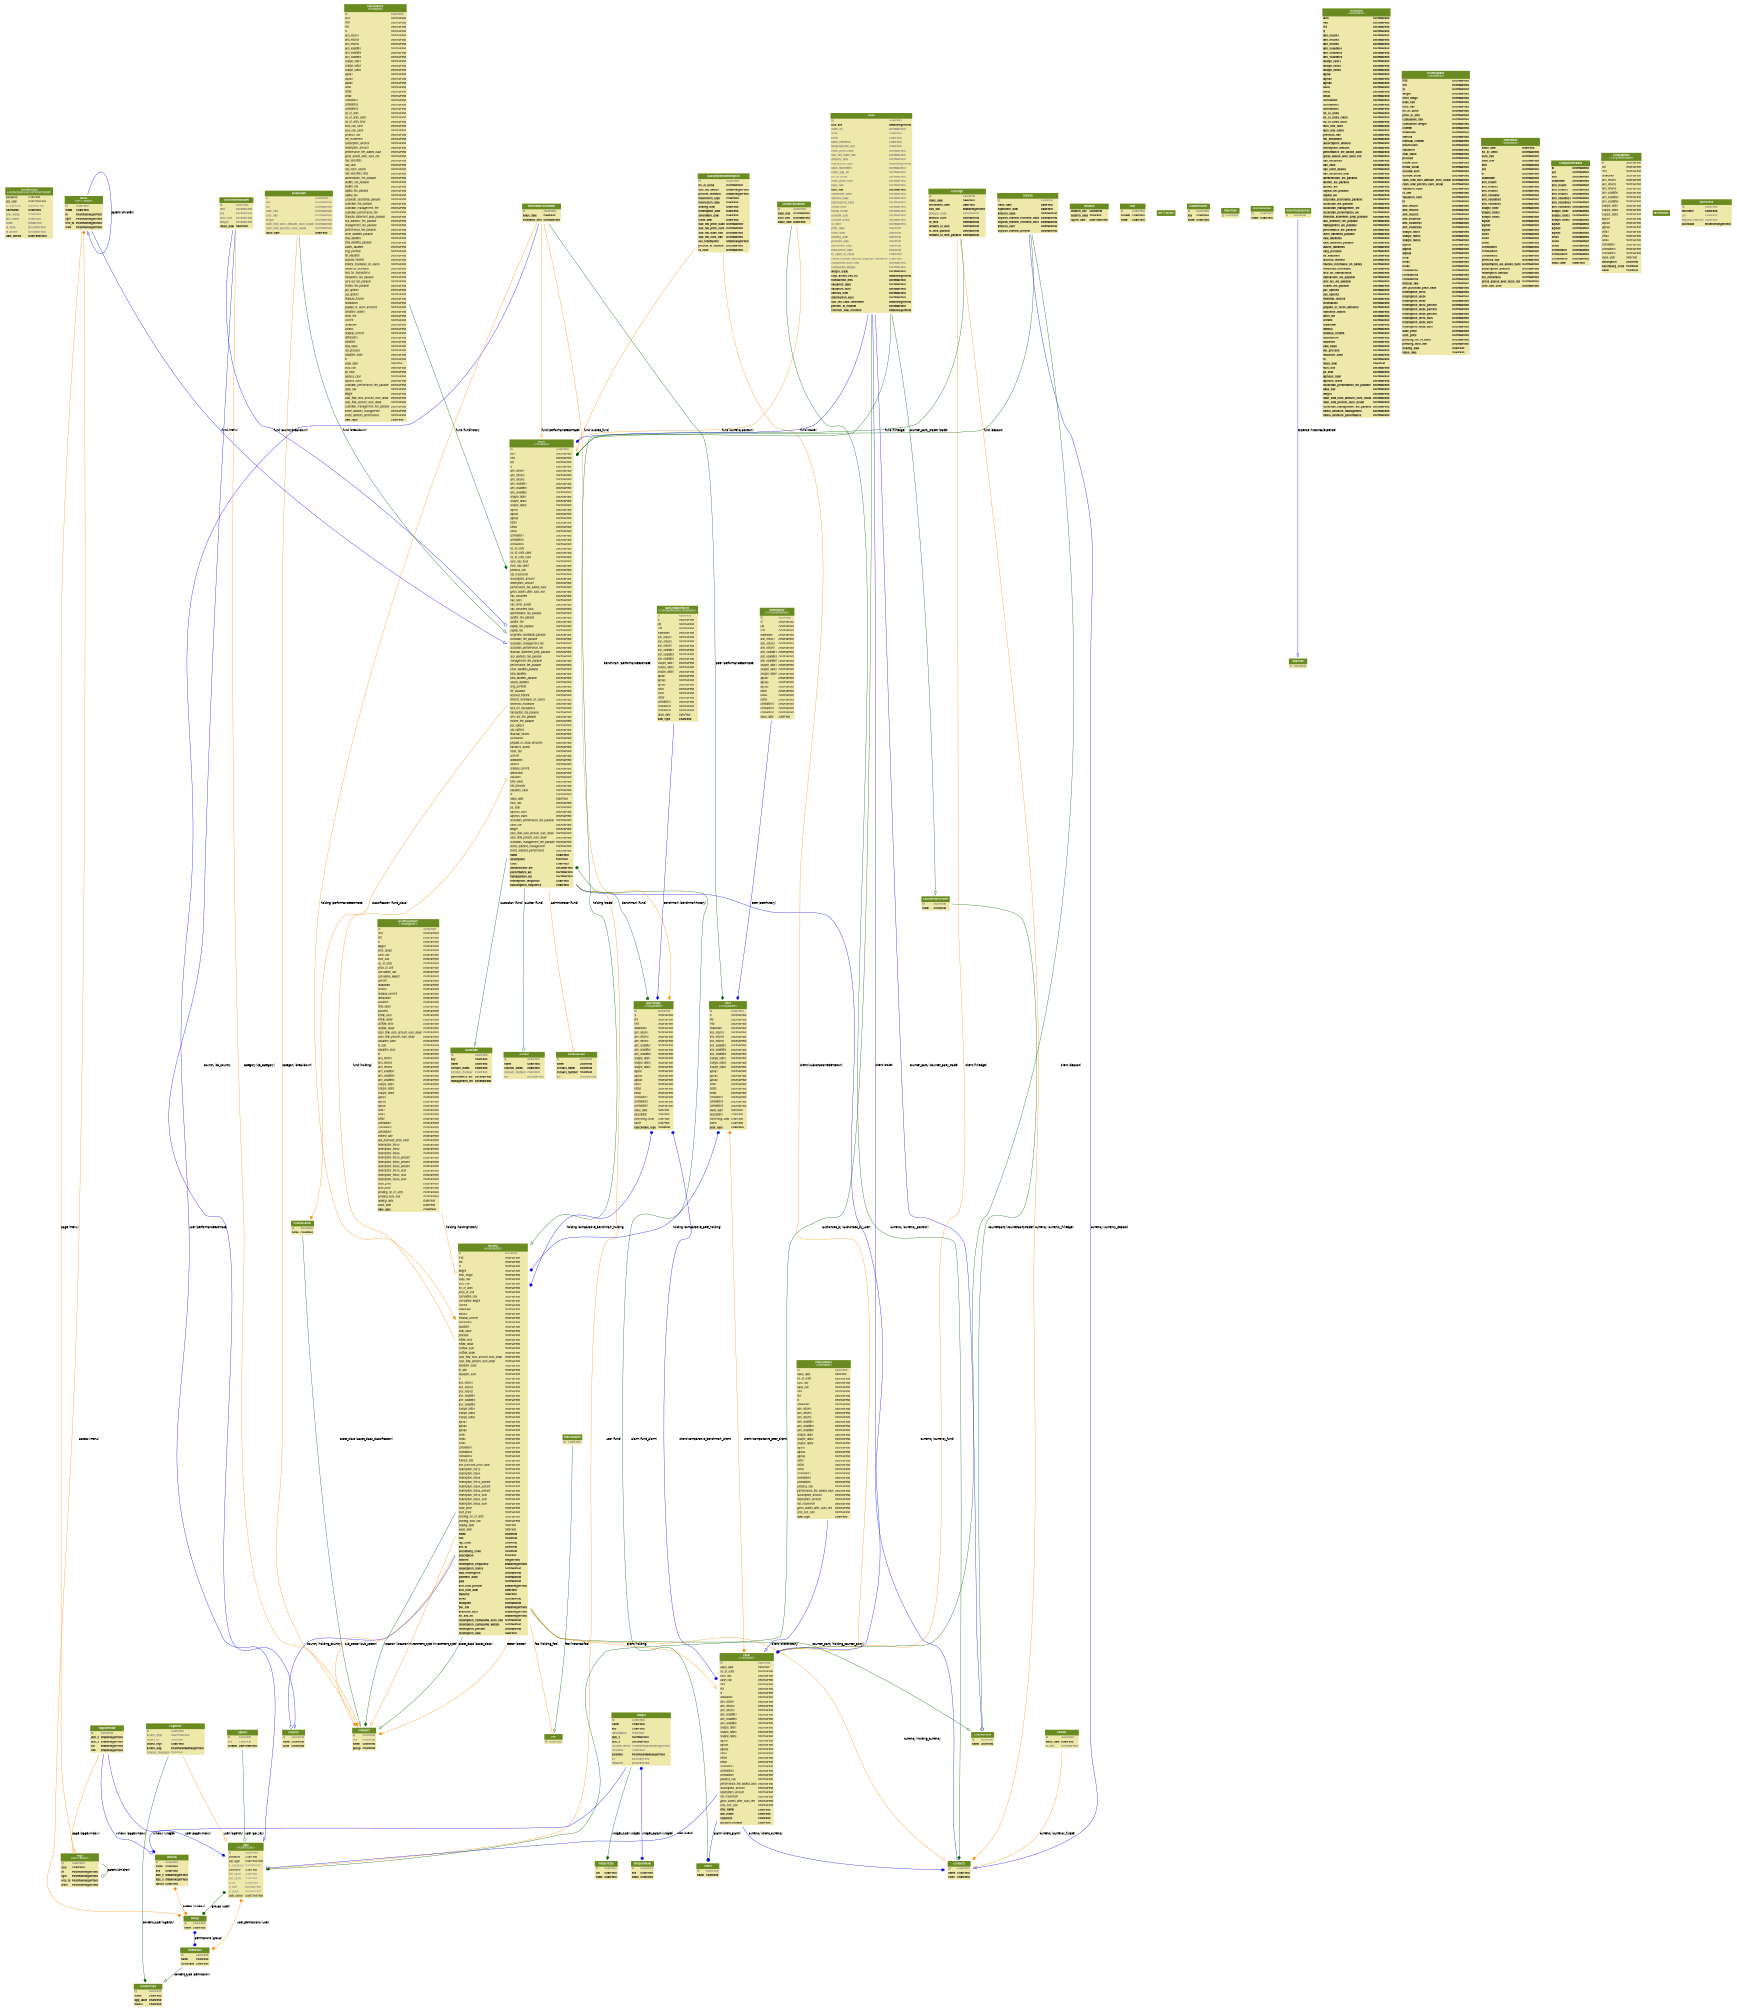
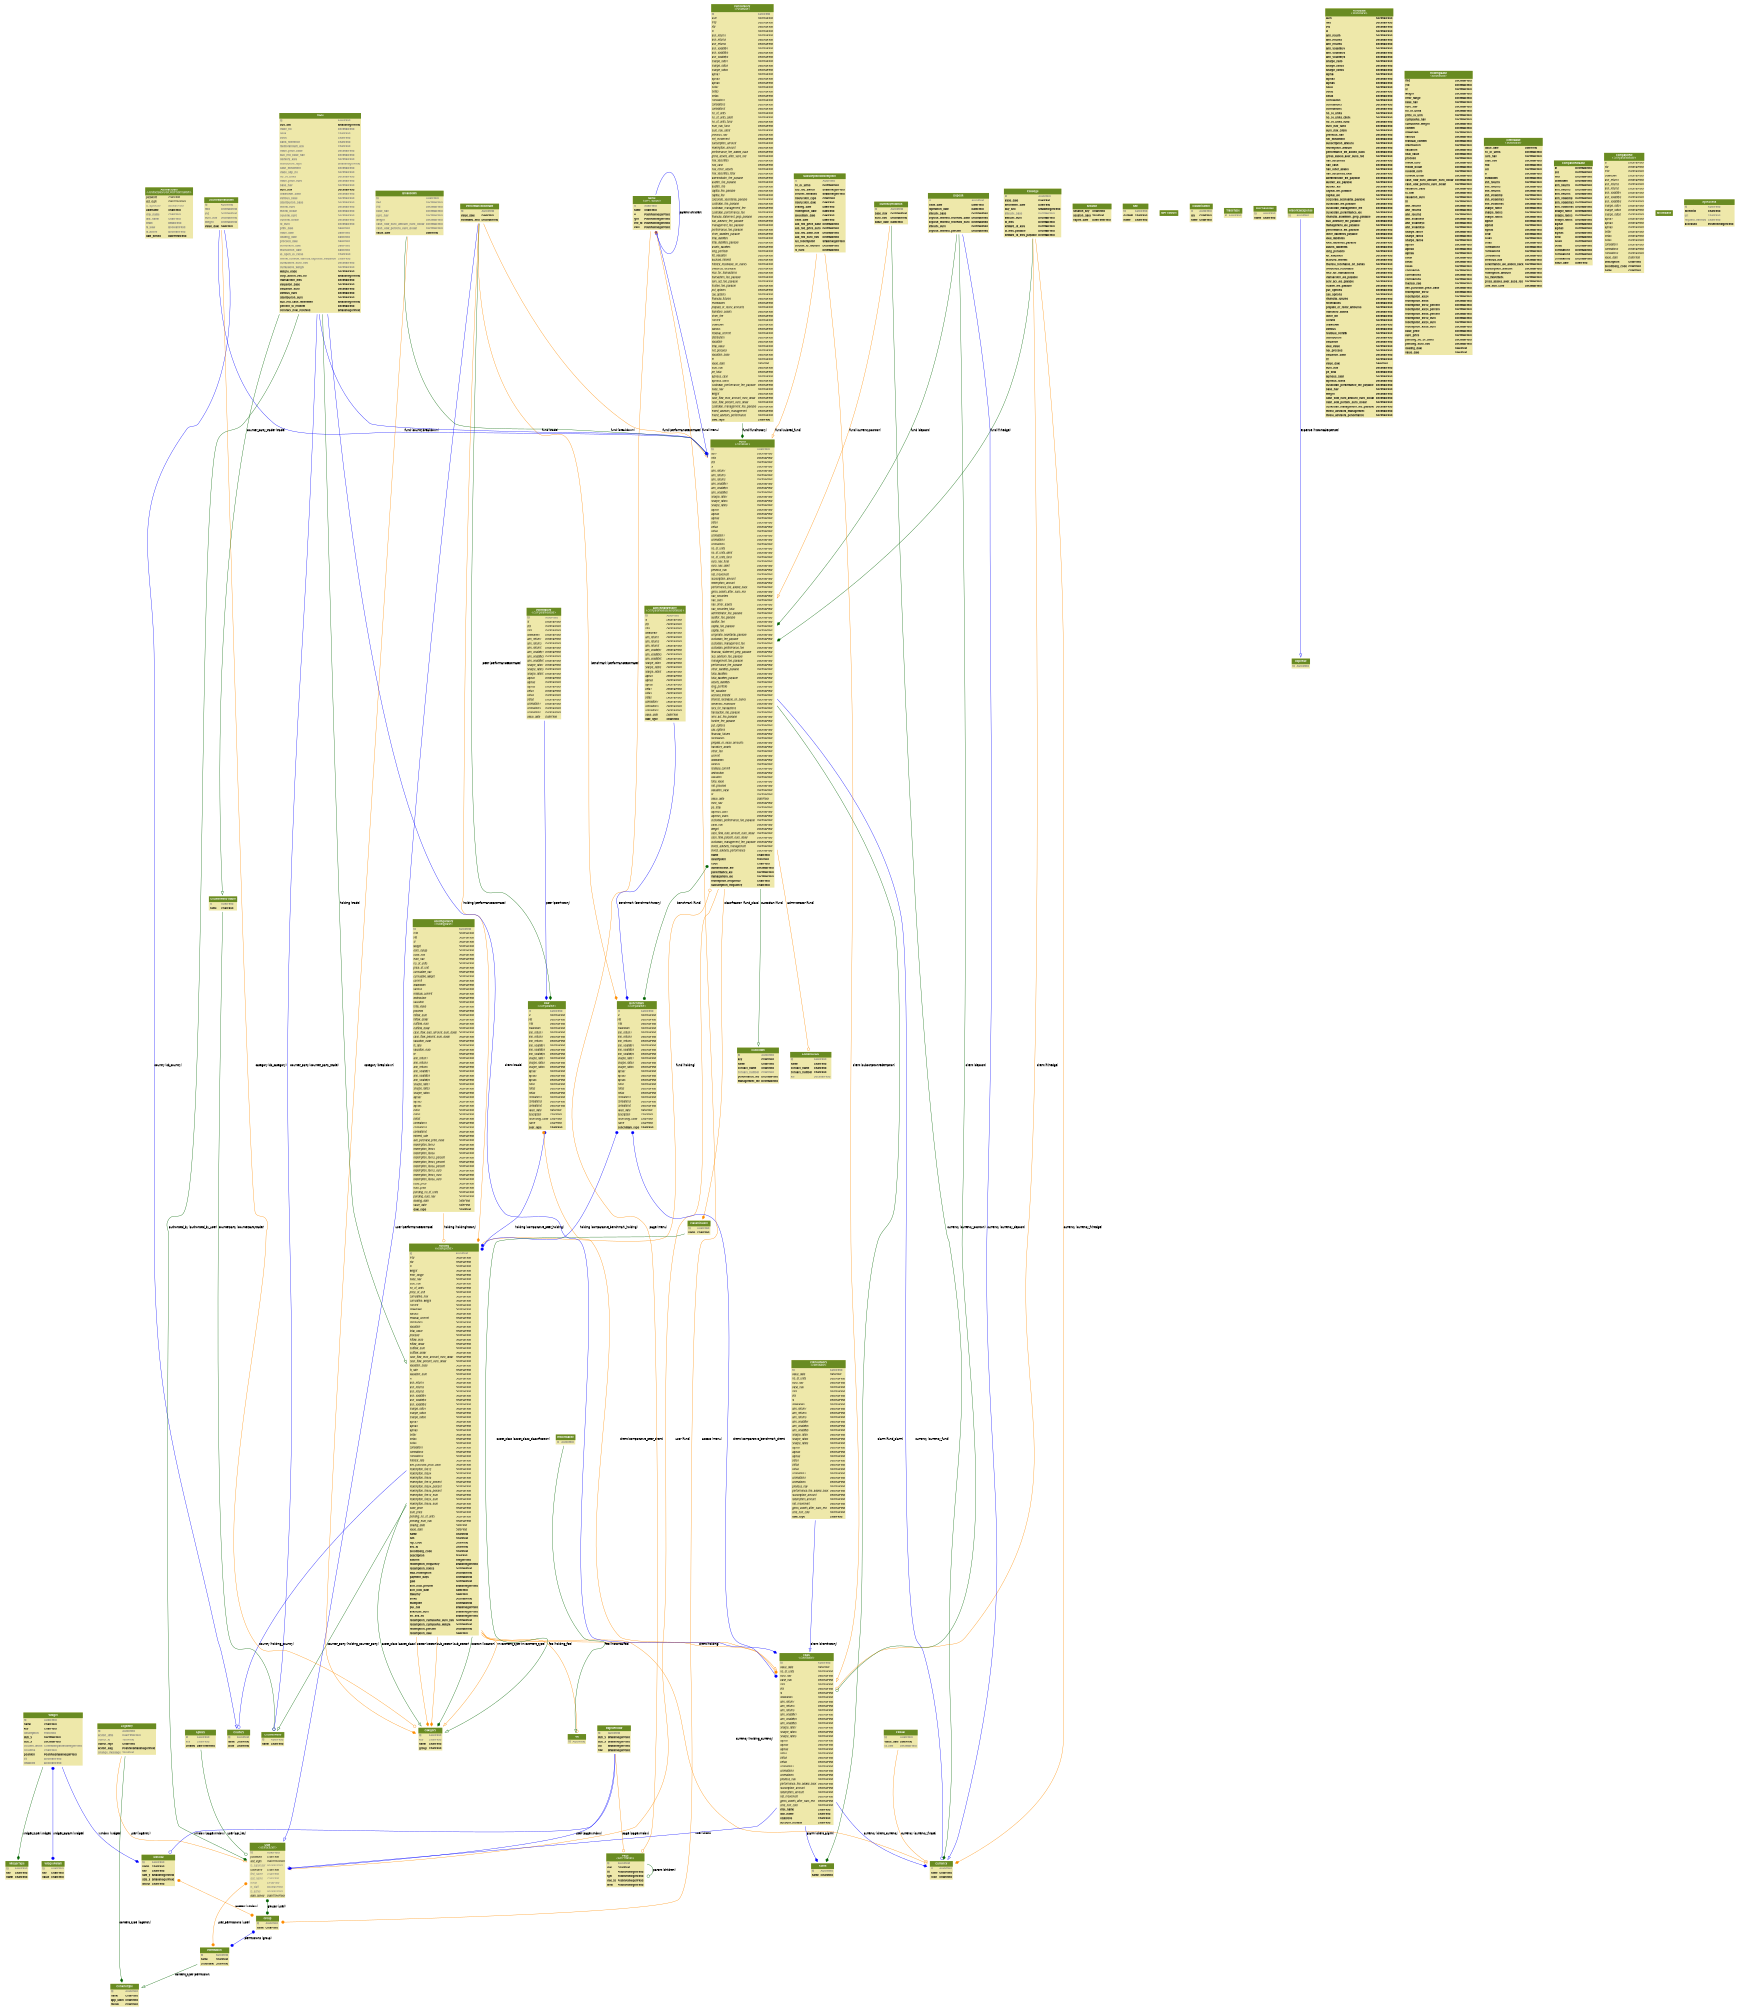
node "Auditor": removed
